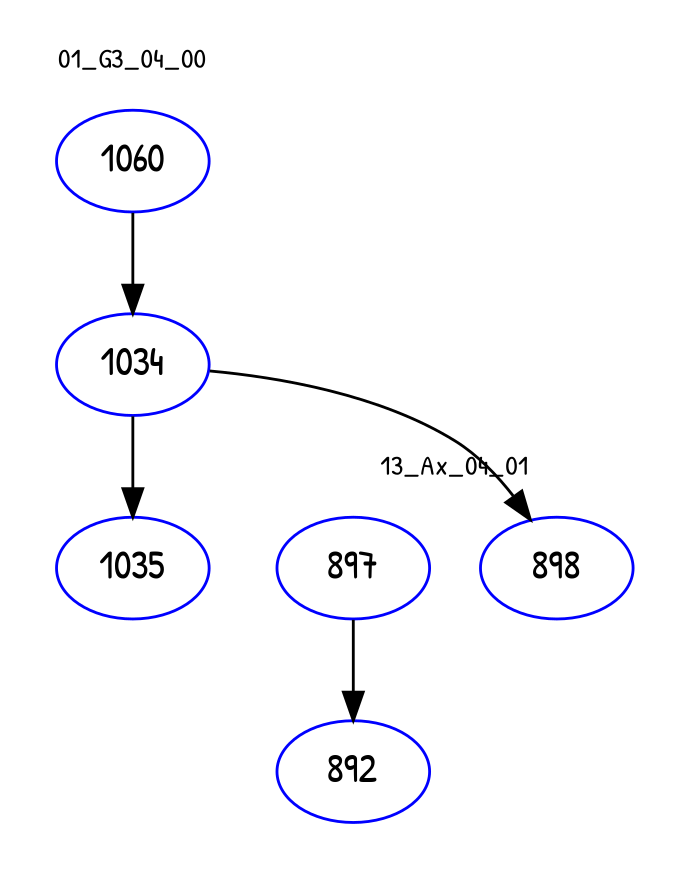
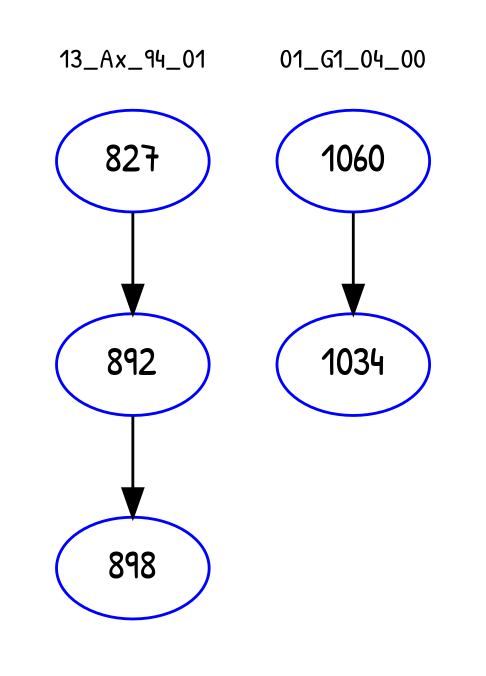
cluster "01_G3_04_00": label "01_G3_04_00" -> "01_G1_04_00"
edge "1034" -> "898": now "892" -> "898"
cluster "13_Ax_04_01": label "13_Ax_04_01" -> "13_Ax_94_01"
node "1035": removed
node "897": label "897" -> "827"
